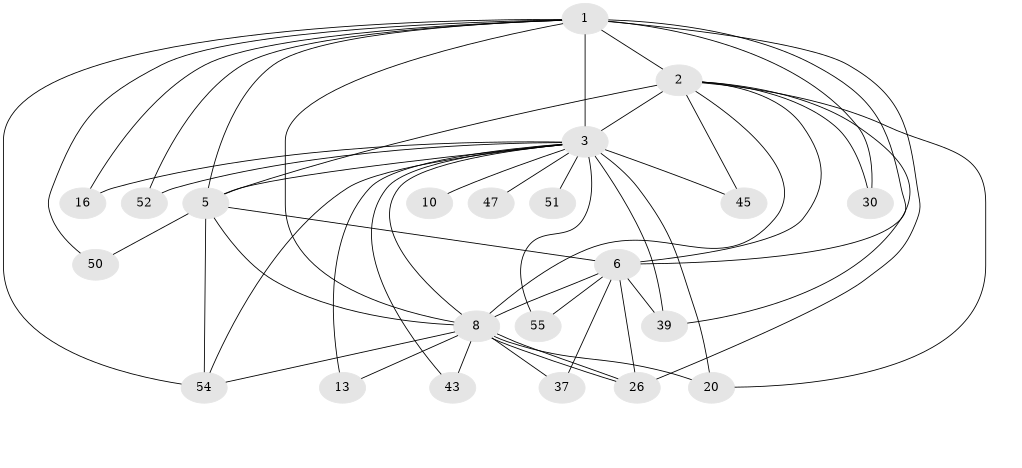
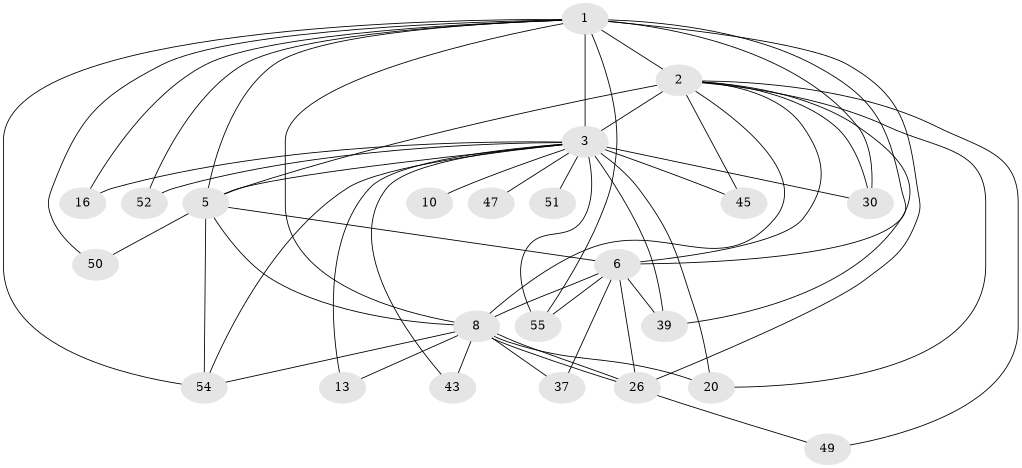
edge "1" -- "55": added
edge "3" -- "8": now "3" -- "30"
node "49": added
